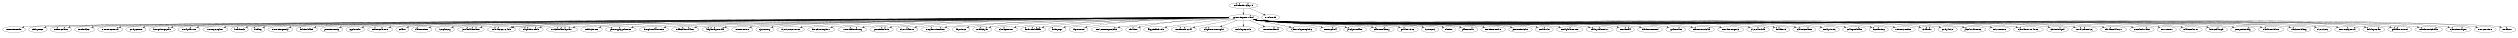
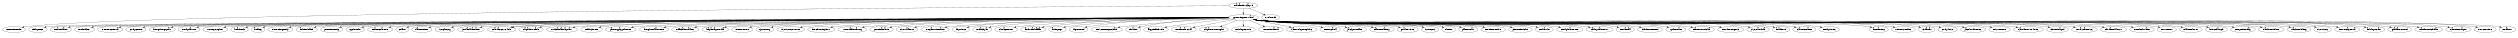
edge "JJMovingForward" -> "AKPsiDOedu": now "PrasanthVijay75" -> "AKPsiDOedu"
node "TeamGearX": label "TeamGearX" -> "LPassolano"
node "college_leaks": removed
